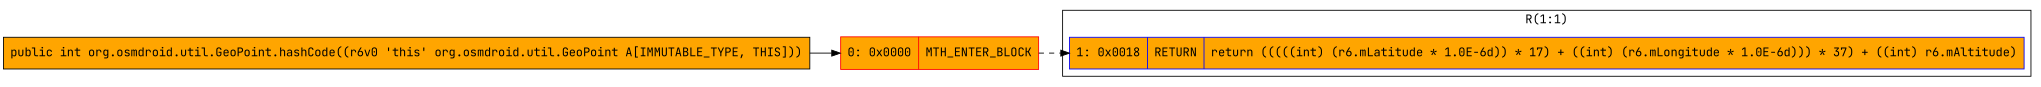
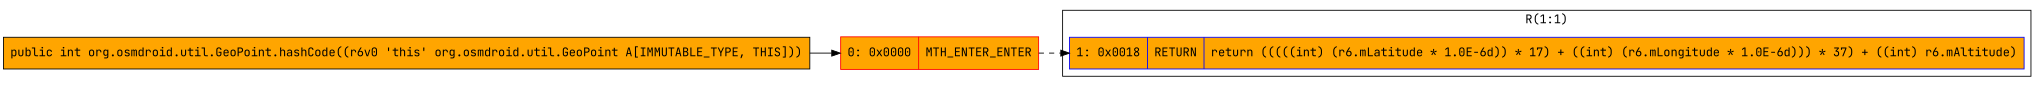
node "0: 0x0000": text "MTH_ENTER_BLOCK" -> "MTH_ENTER_ENTER"
